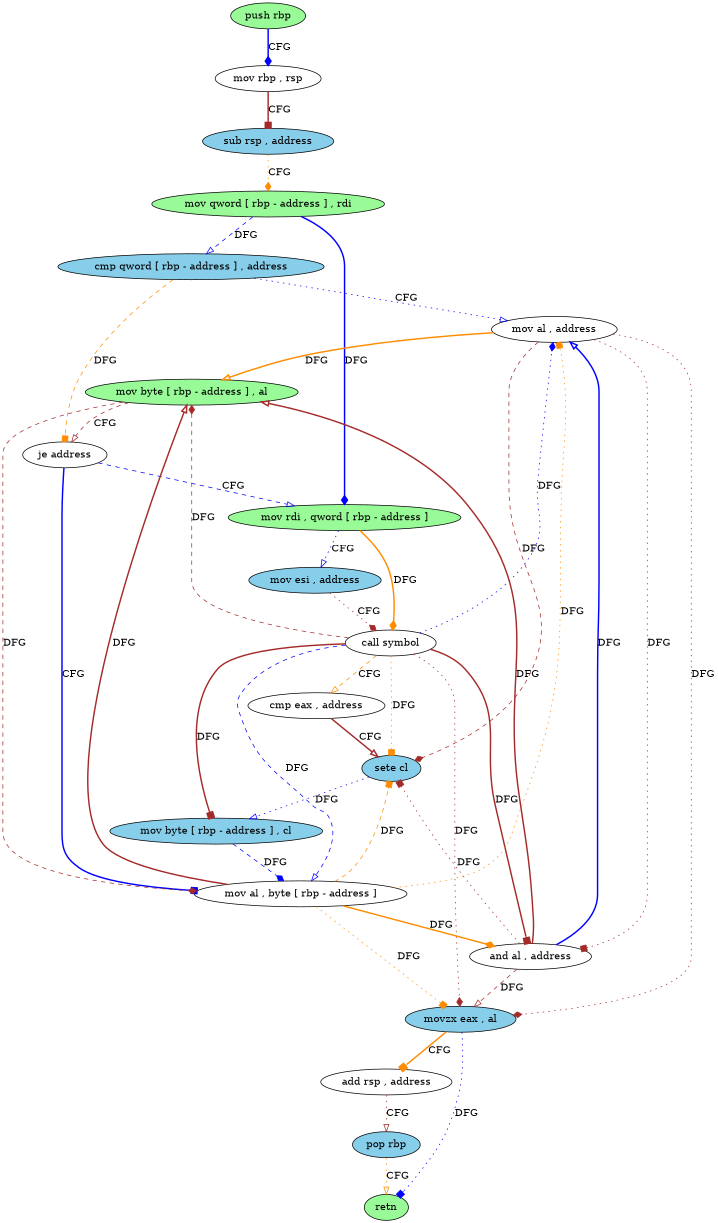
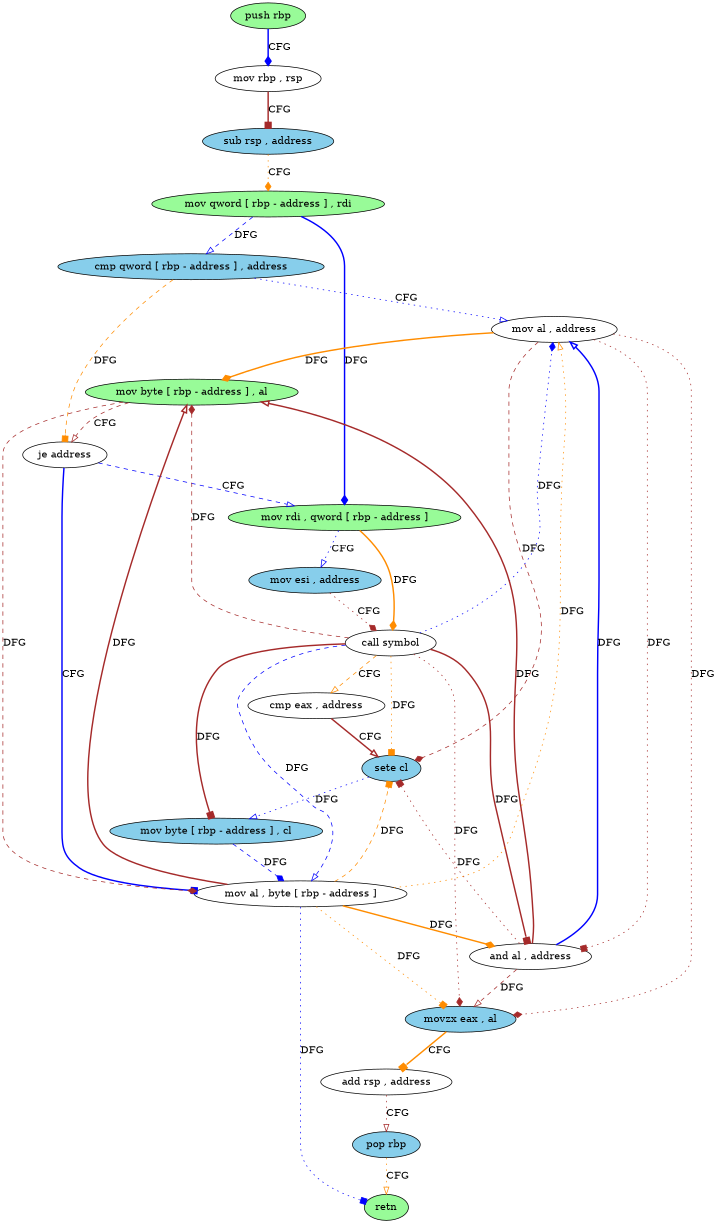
edge "mov al , address" -> "mov byte [ rbp - address ] , al": arrowhead onormal -> diamond
edge "mov al , byte [ rbp - address ]" -> "mov al , address": arrowhead box -> onormal
edge "movzx eax , al" -> "retn": now "mov al , byte [ rbp - address ]" -> "retn"
